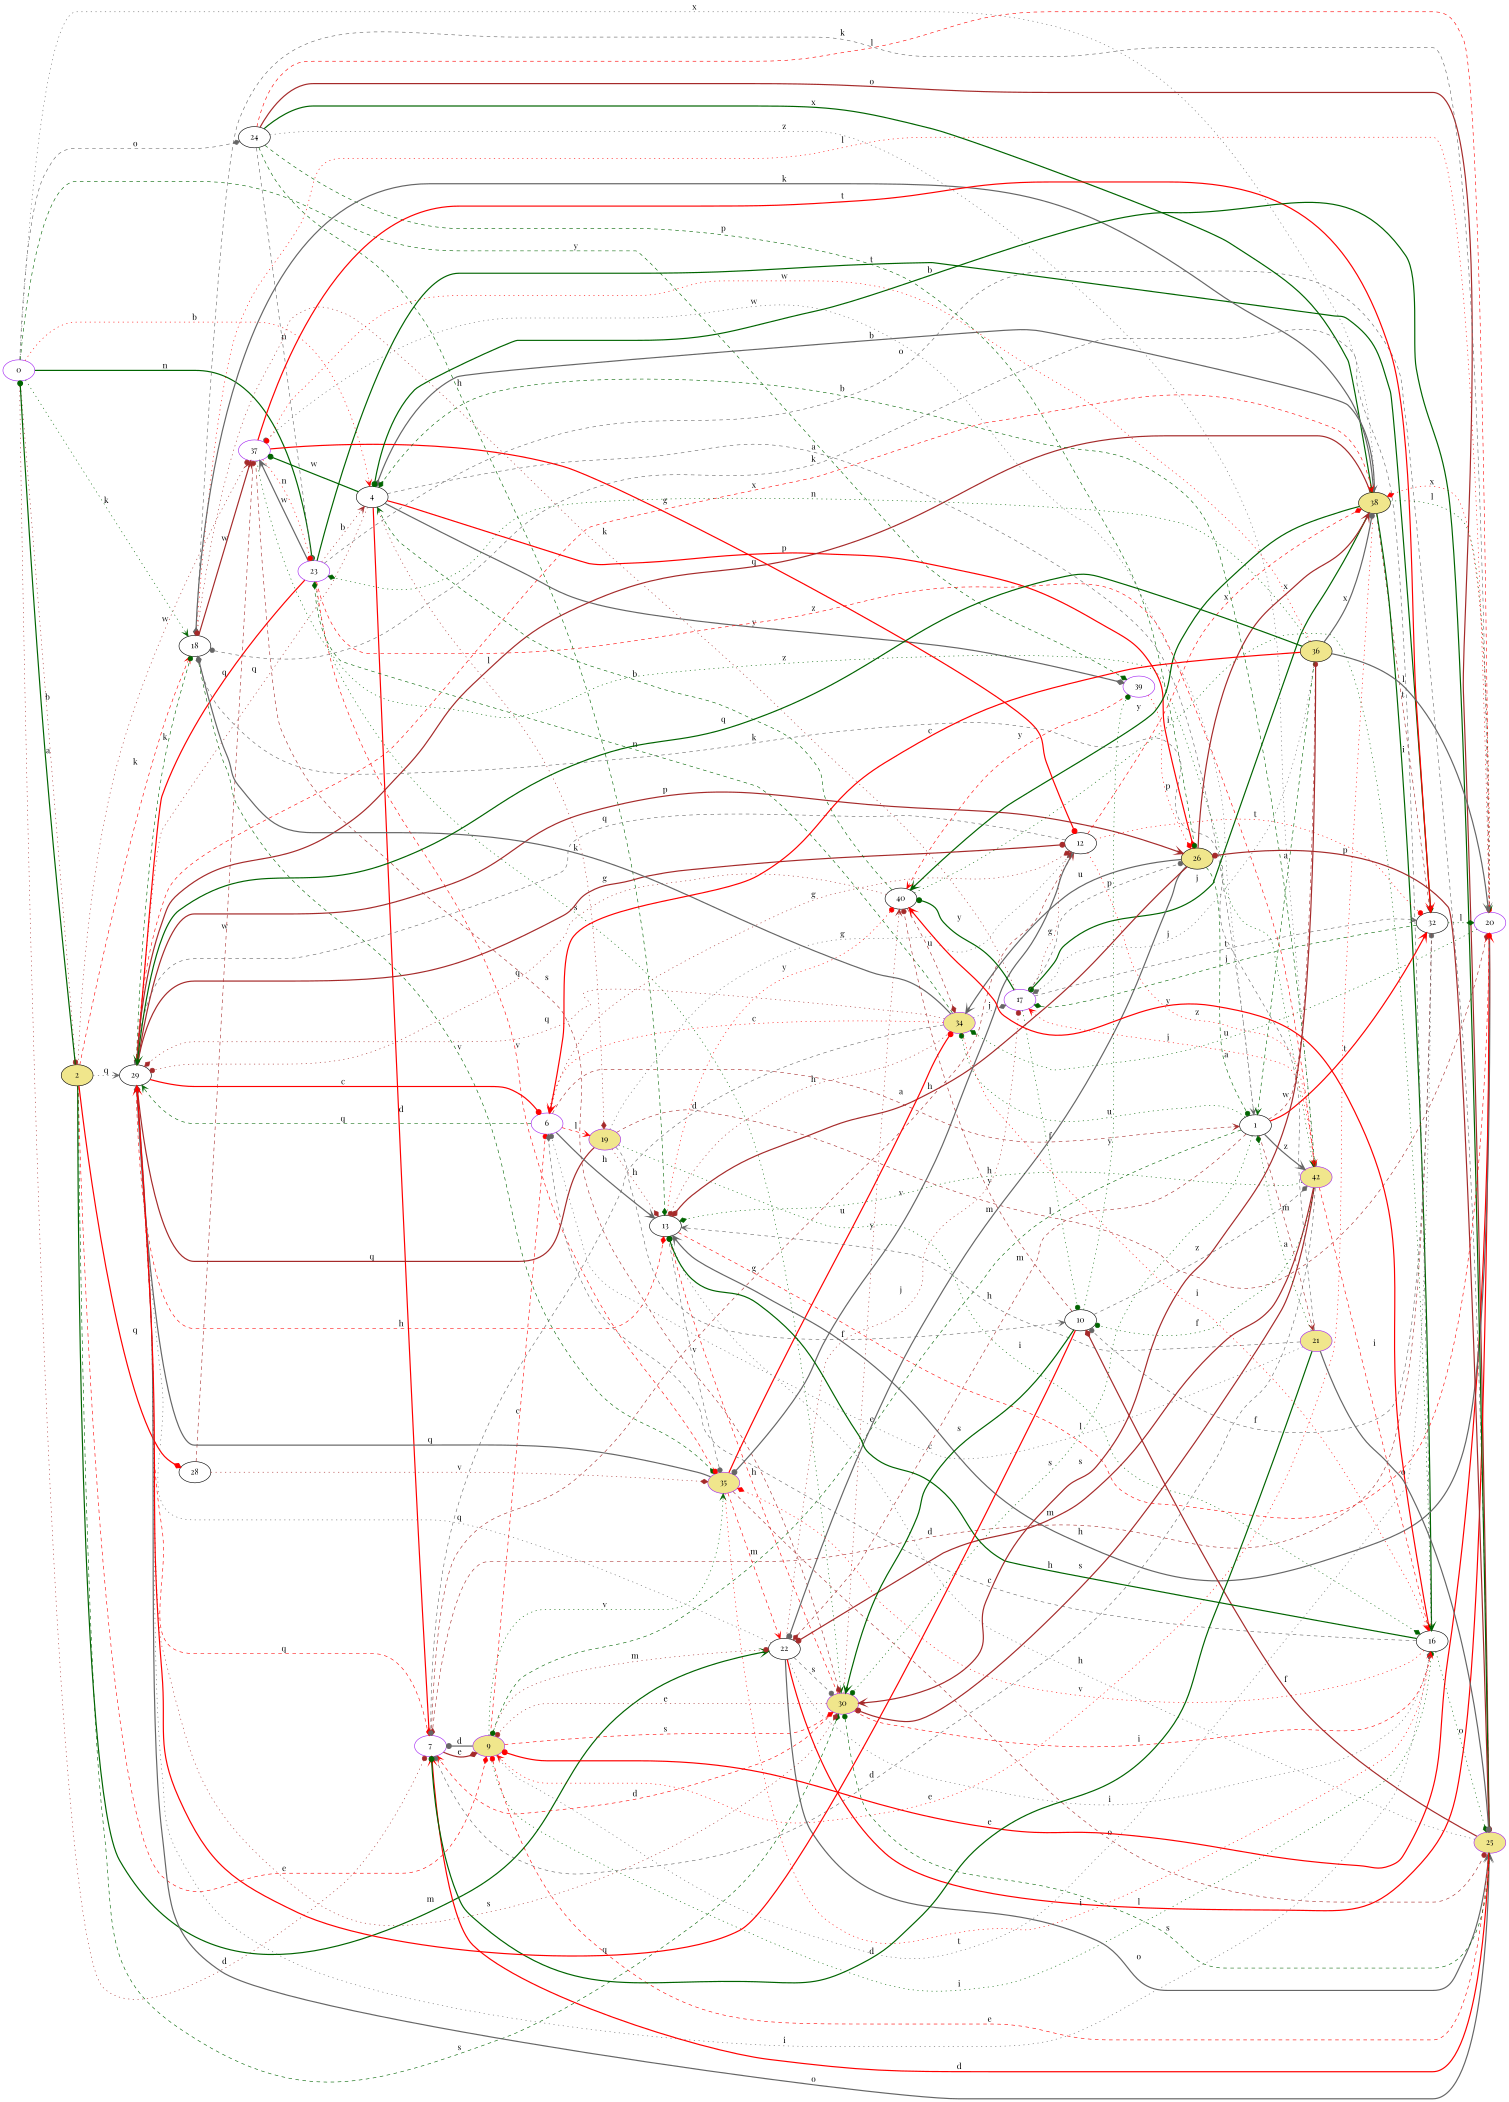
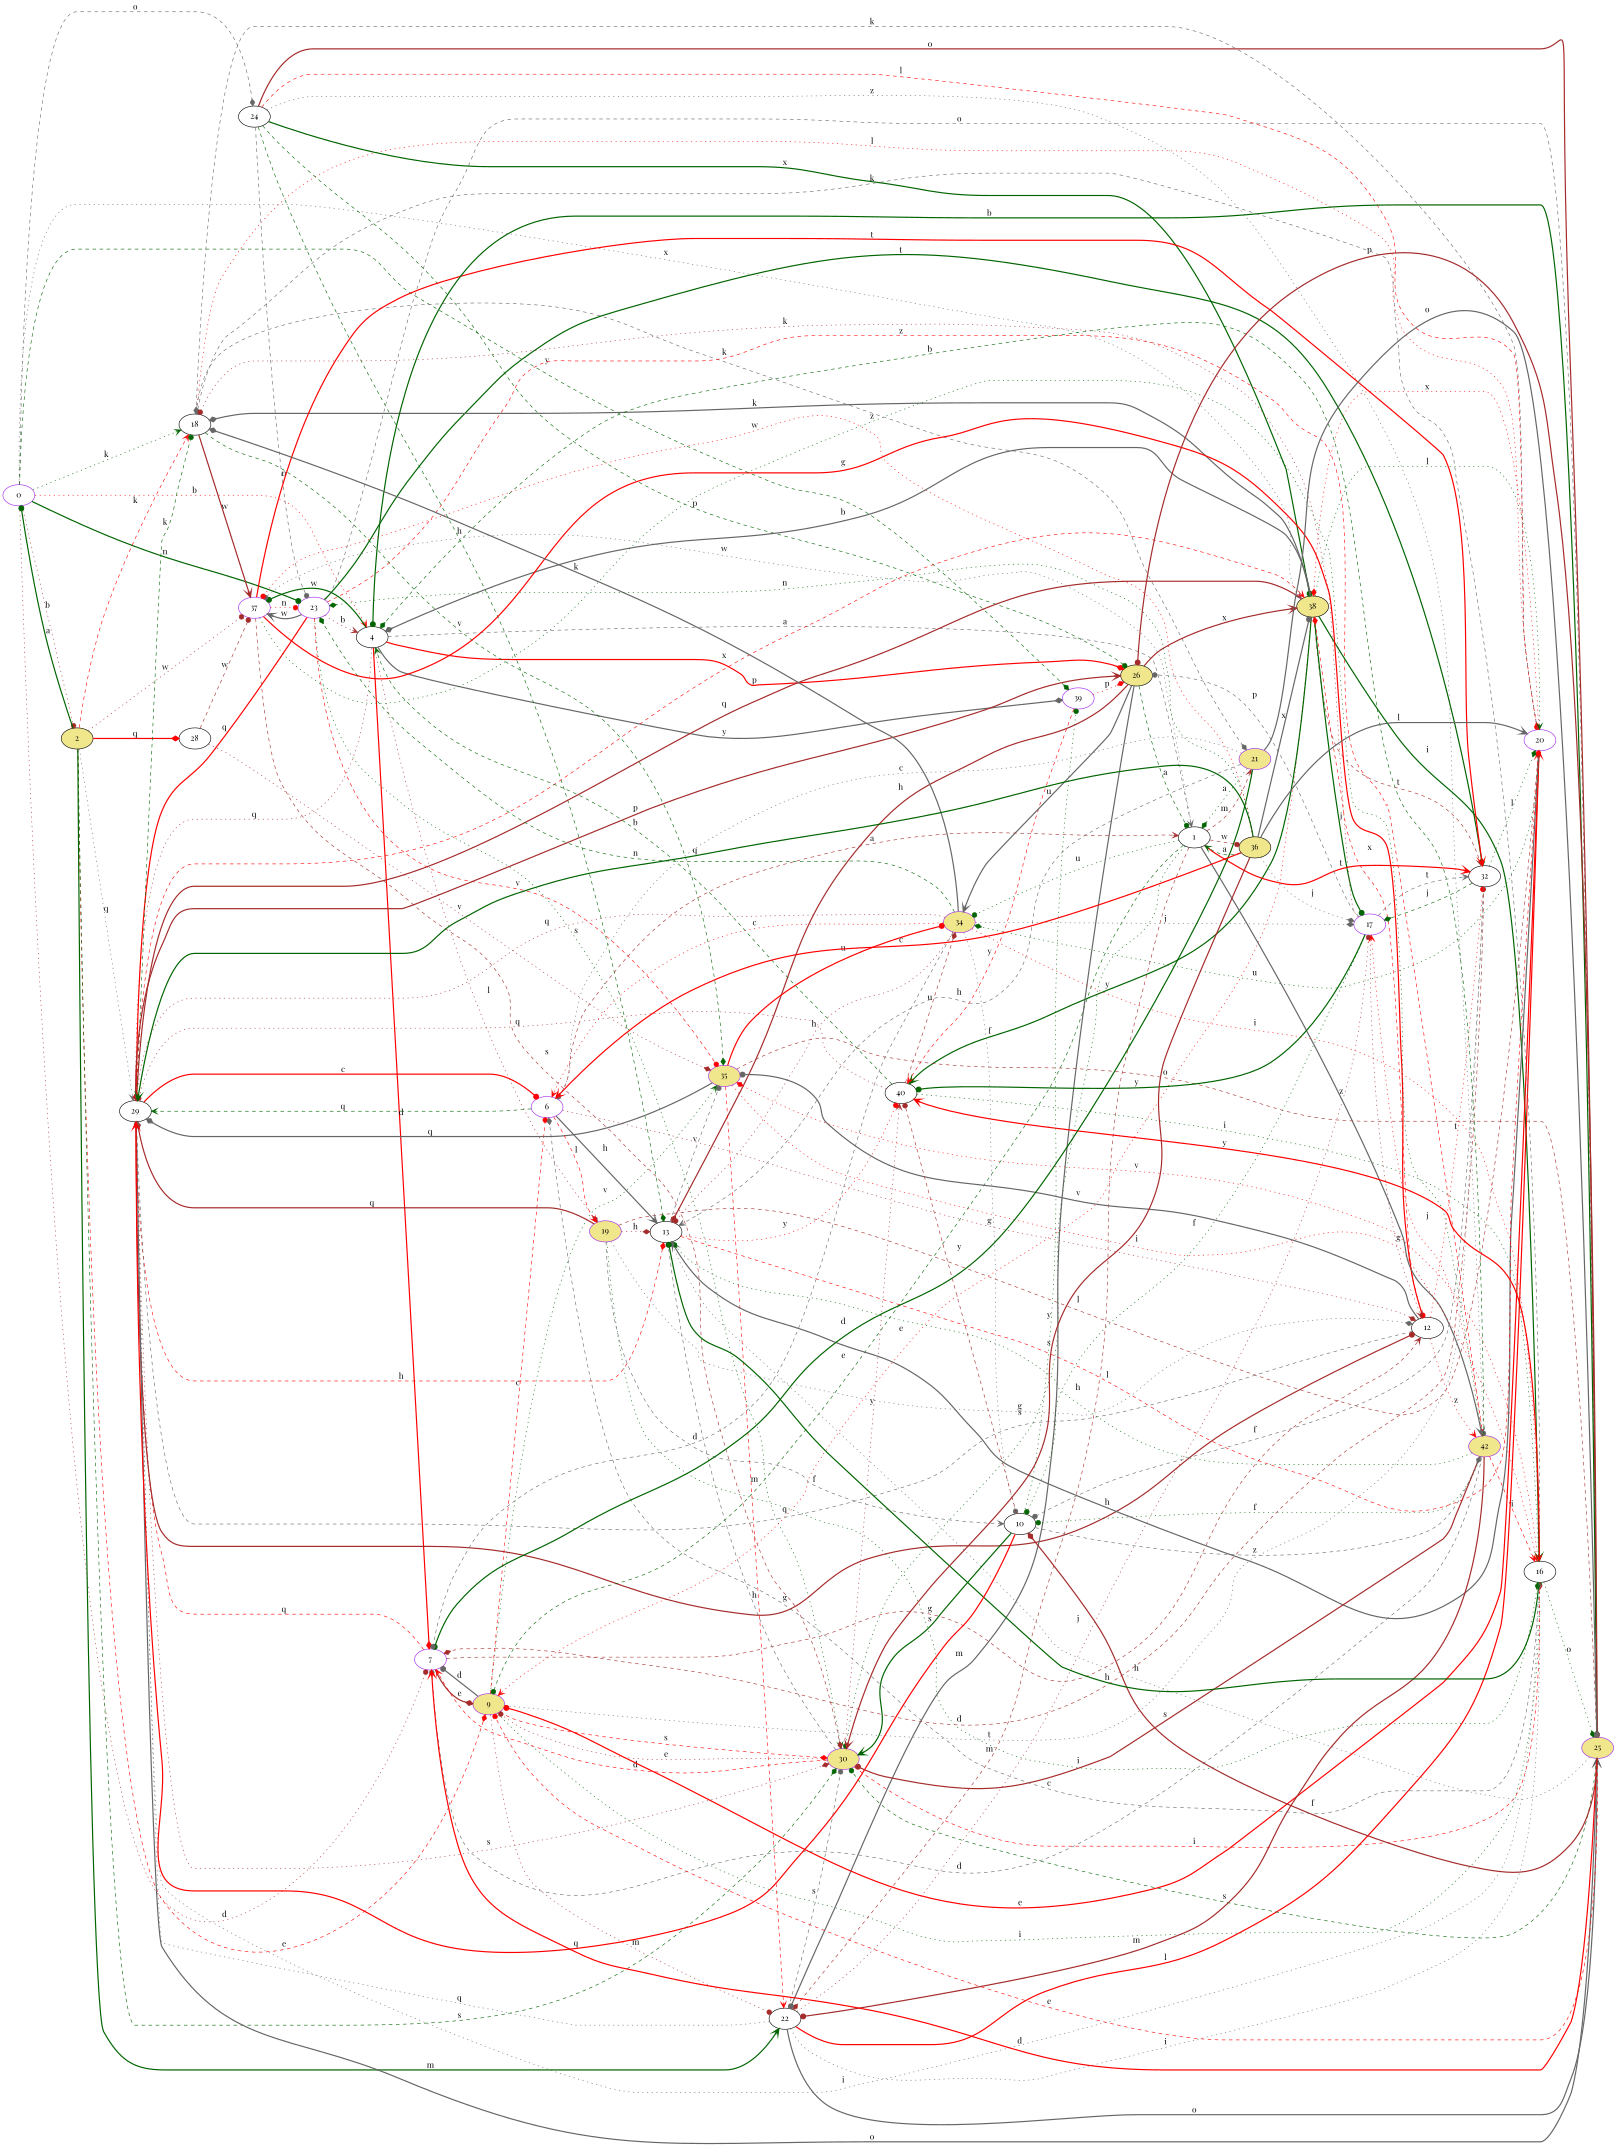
edge "21" -> "18": reversed
edge "34" -> "10": added, label "f"
edge "30" -> "13": color red -> gray40
